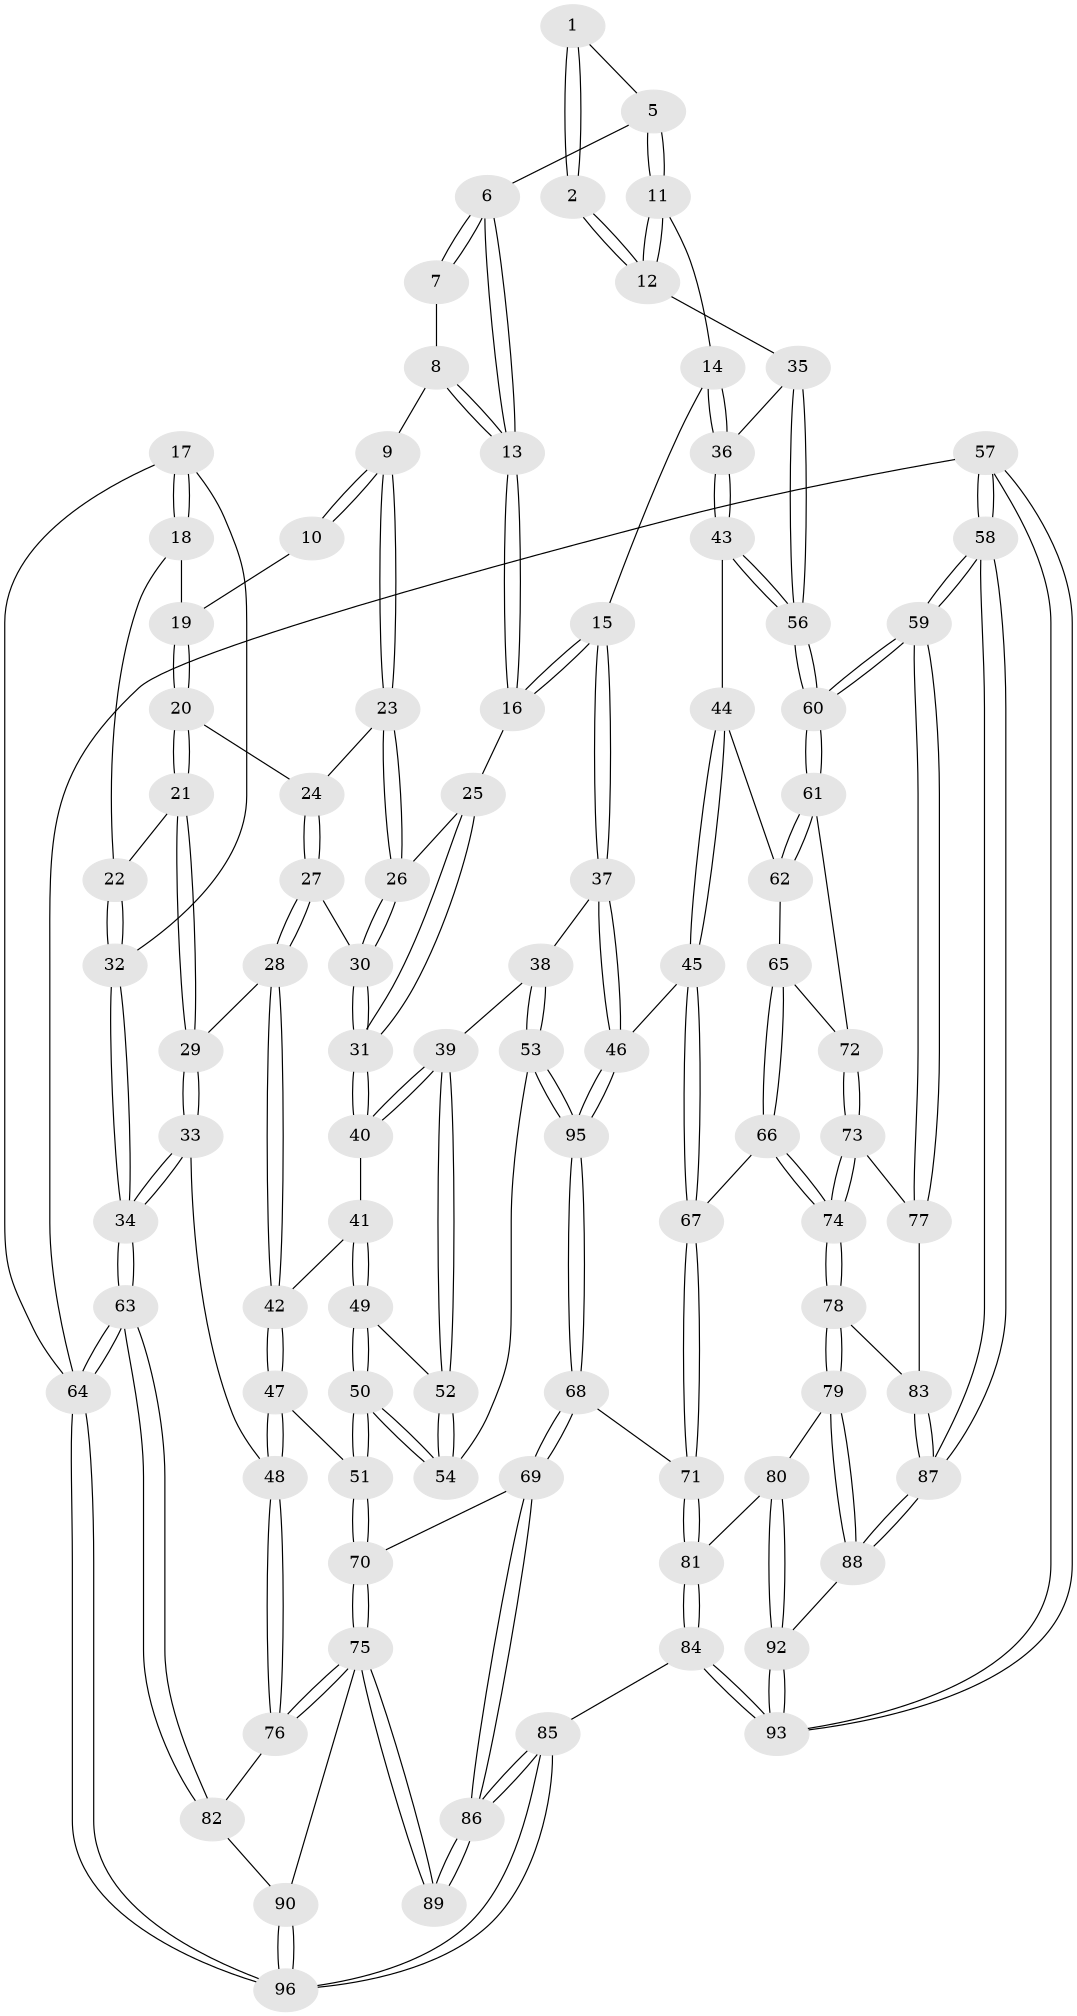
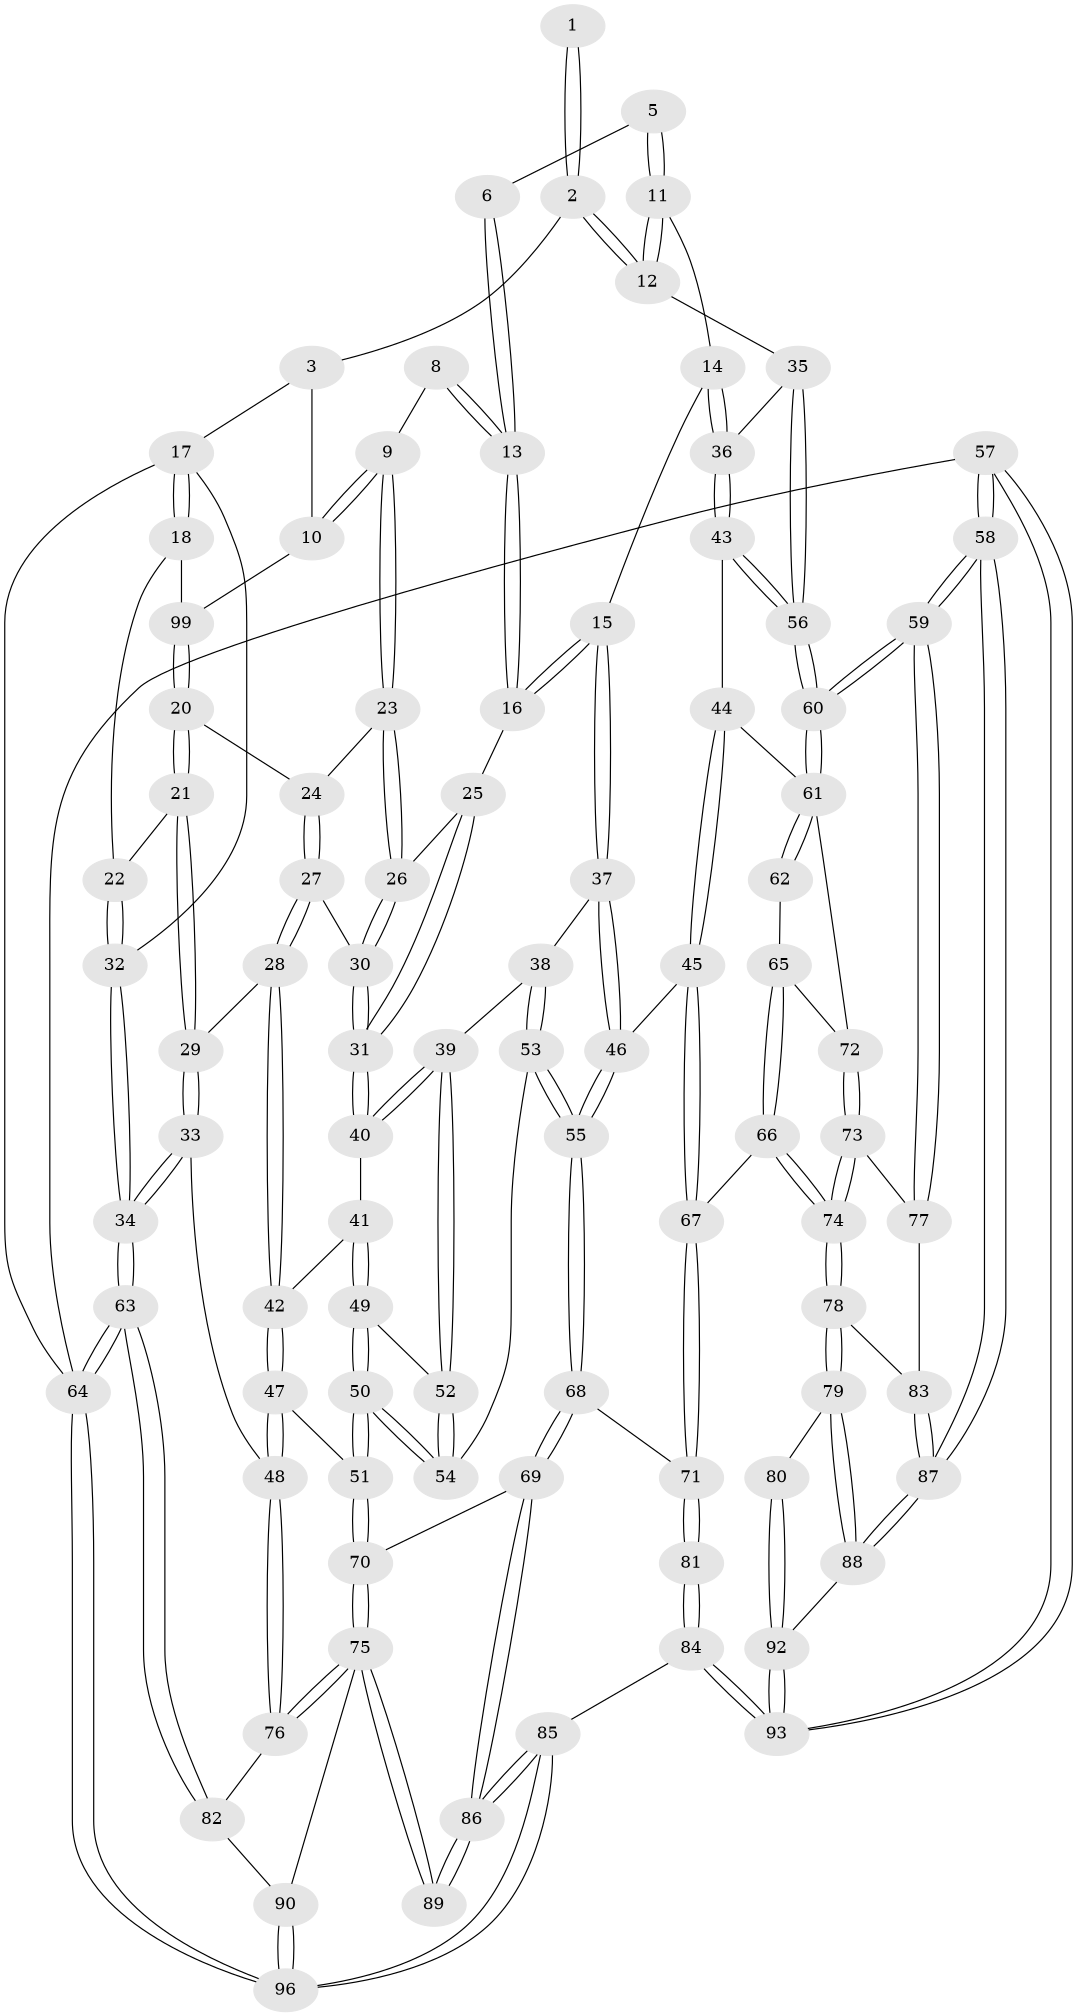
edge "1" -- "5": removed
node "7": removed
node "3": added
node "19": label "19" -> "99"
edge "44" -- "62": now "44" -- "61"
node "95": label "95" -> "55"
edge "80" -- "81": removed
